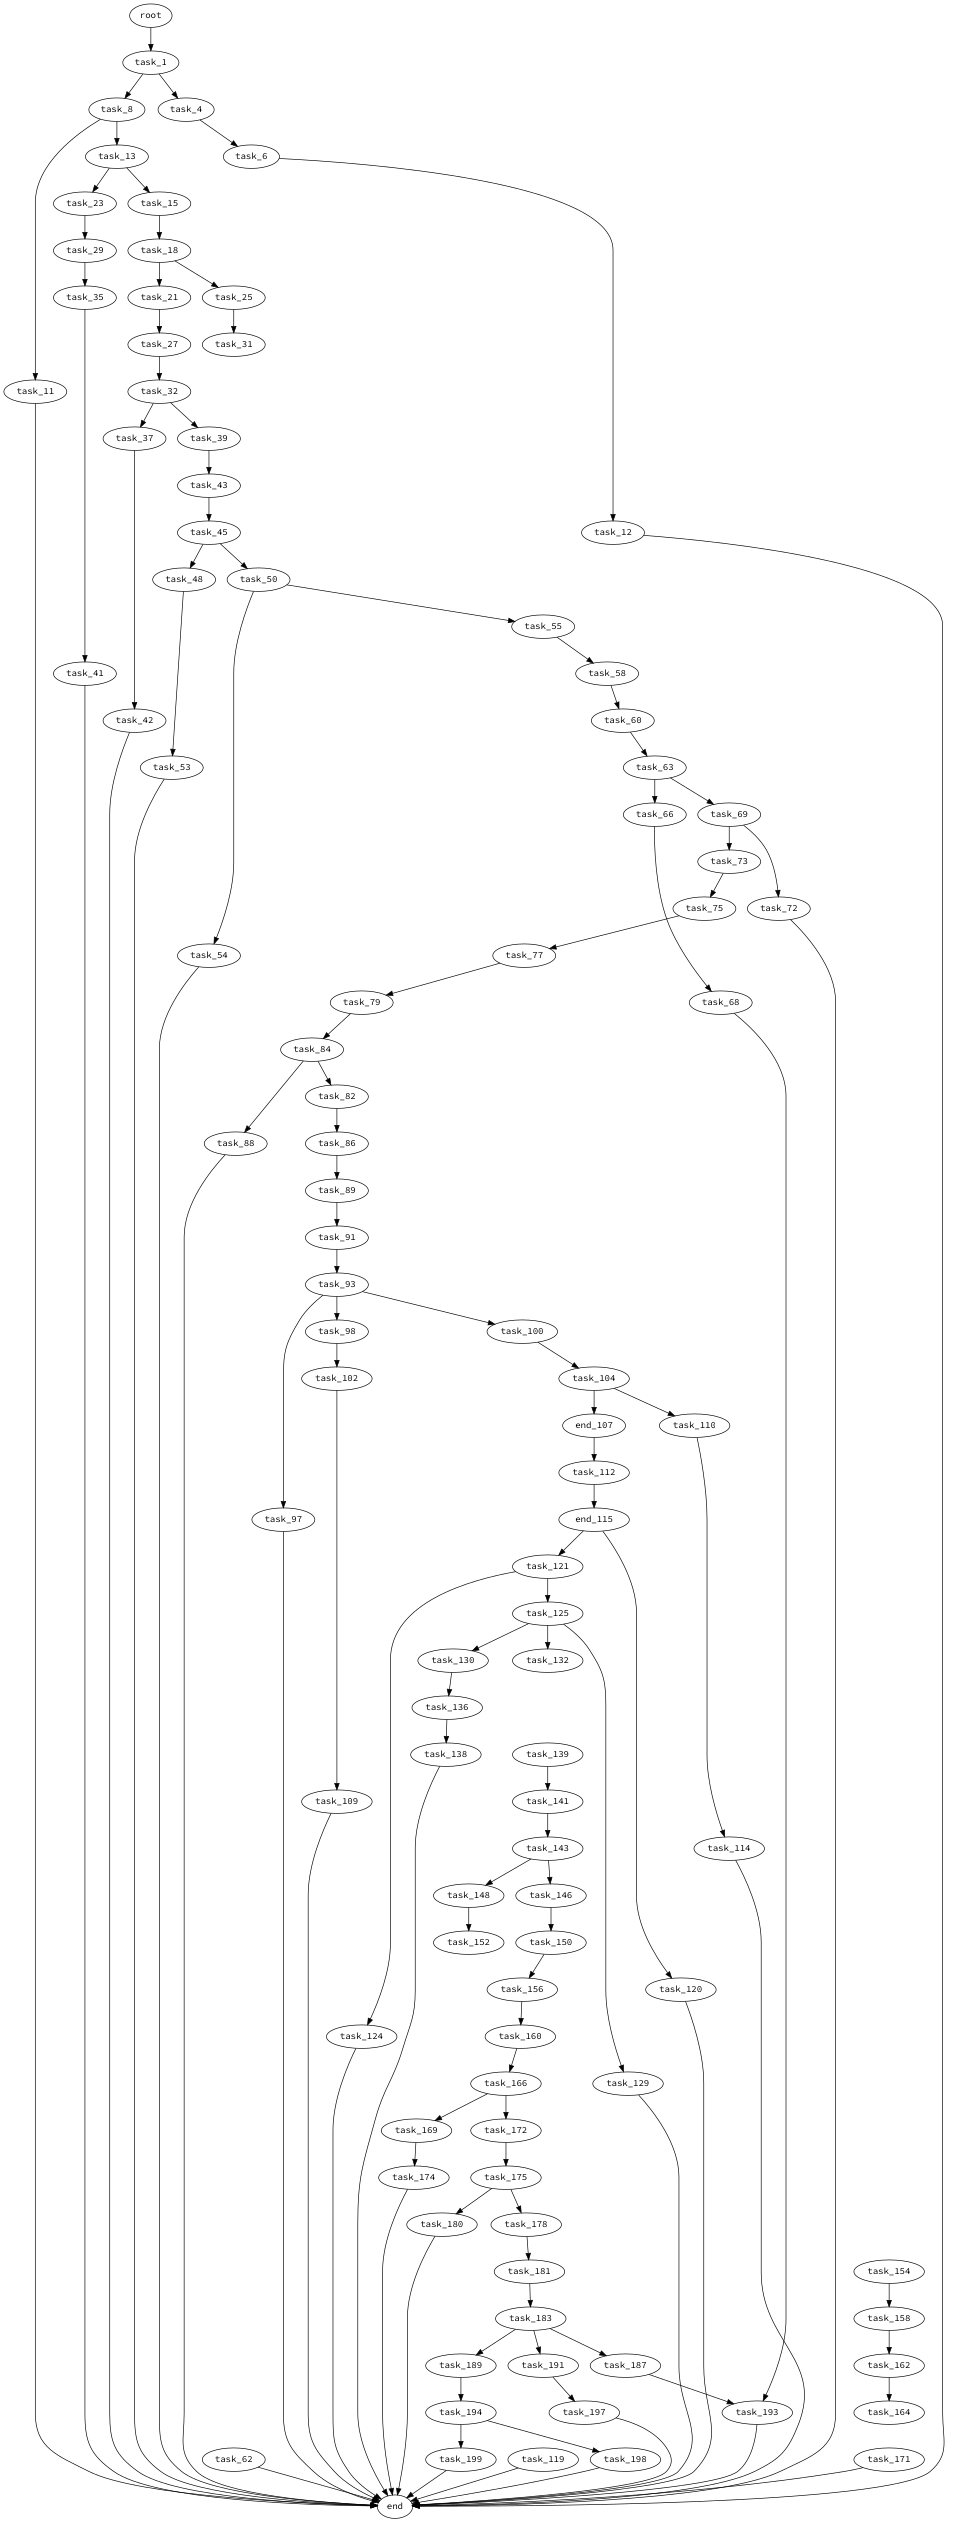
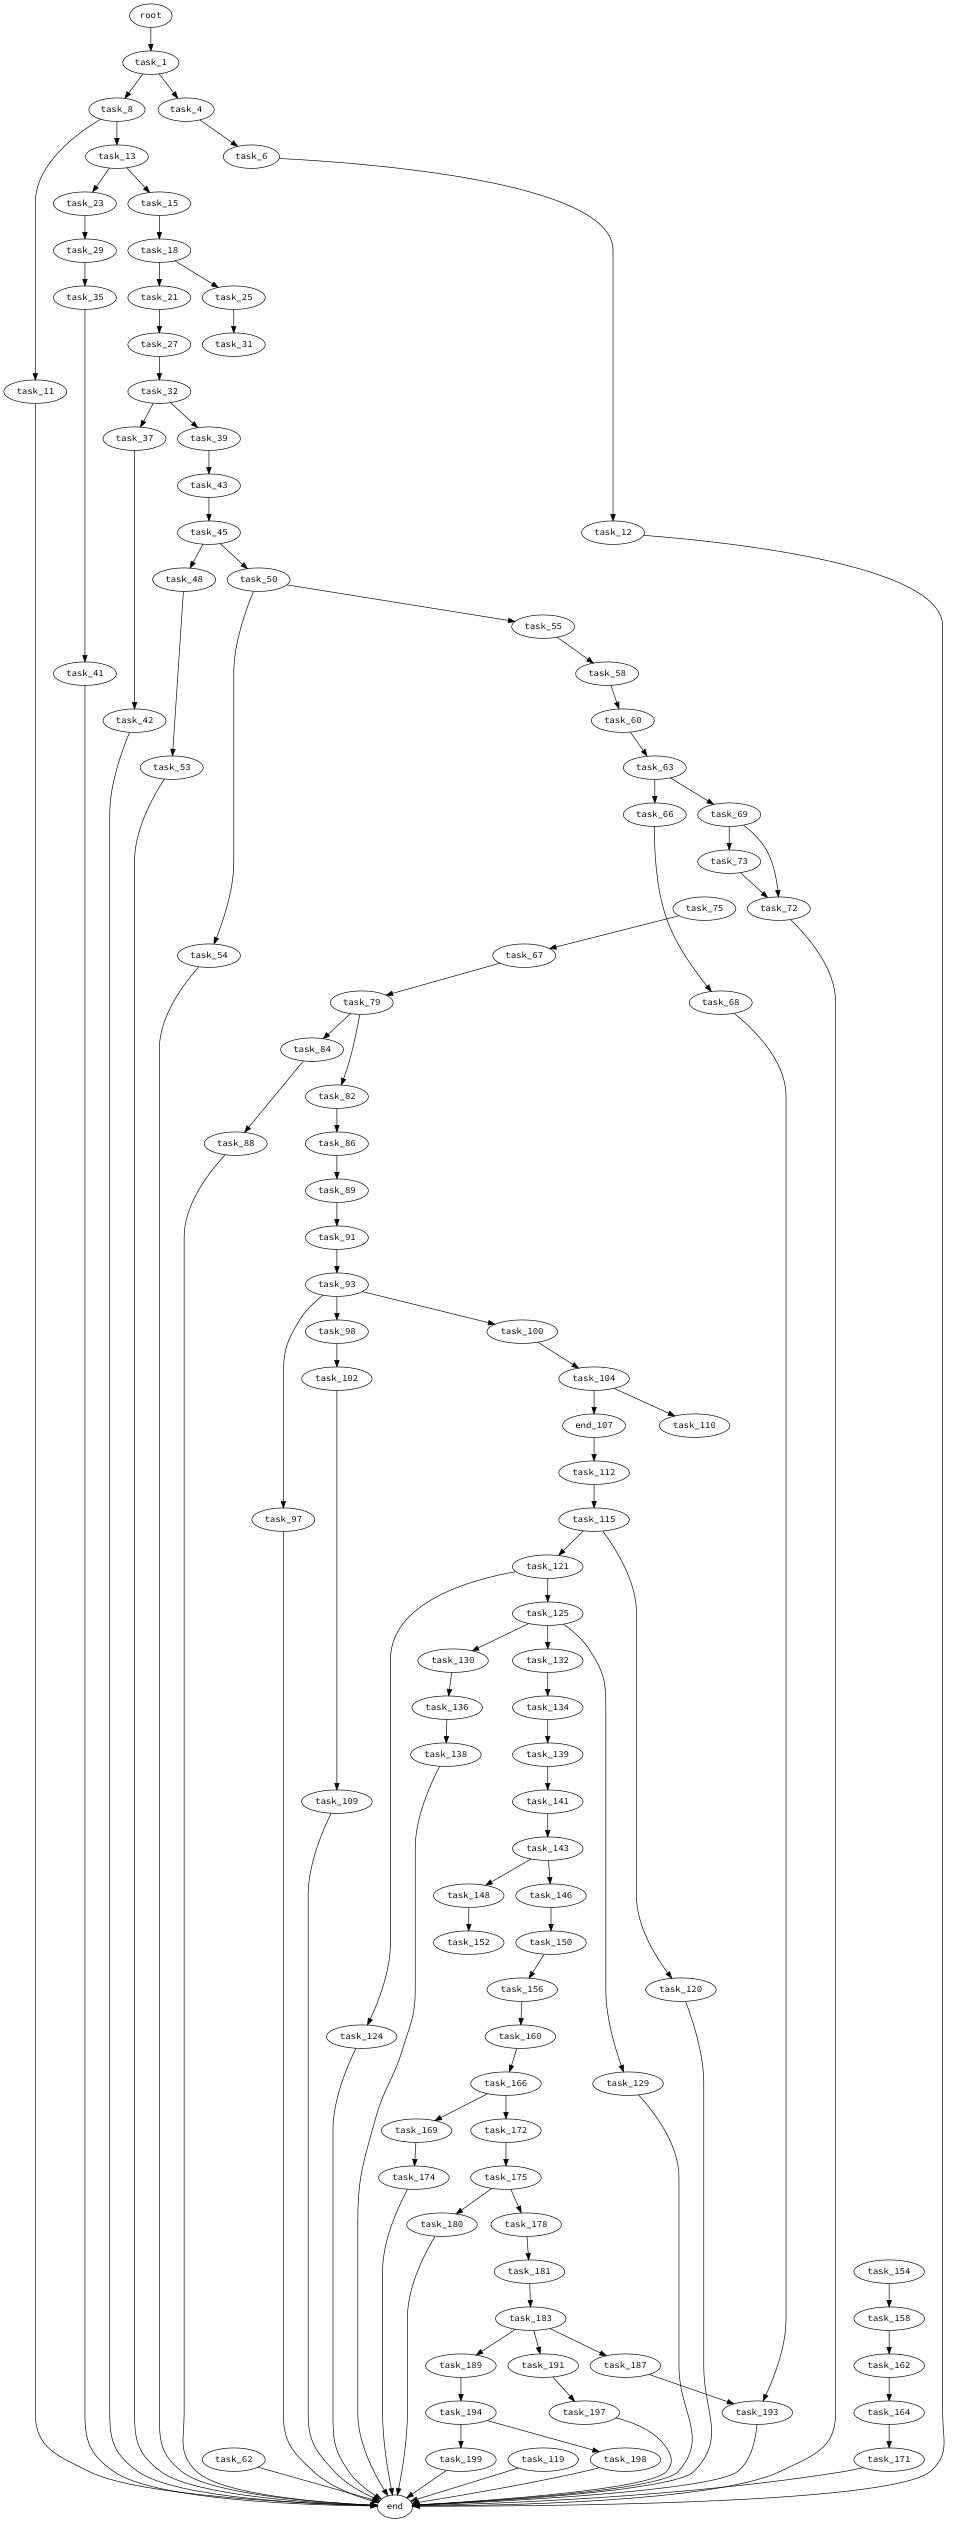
edge "task_73" -> "task_75": now "task_73" -> "task_72"
node "task_77": label "task_77" -> "task_67"
edge "task_84" -> "task_82": now "task_79" -> "task_82"
node "end_115": label "end_115" -> "task_115"
node "task_134": added
node "task_114": removed
edge "task_164" -> "task_171": added
